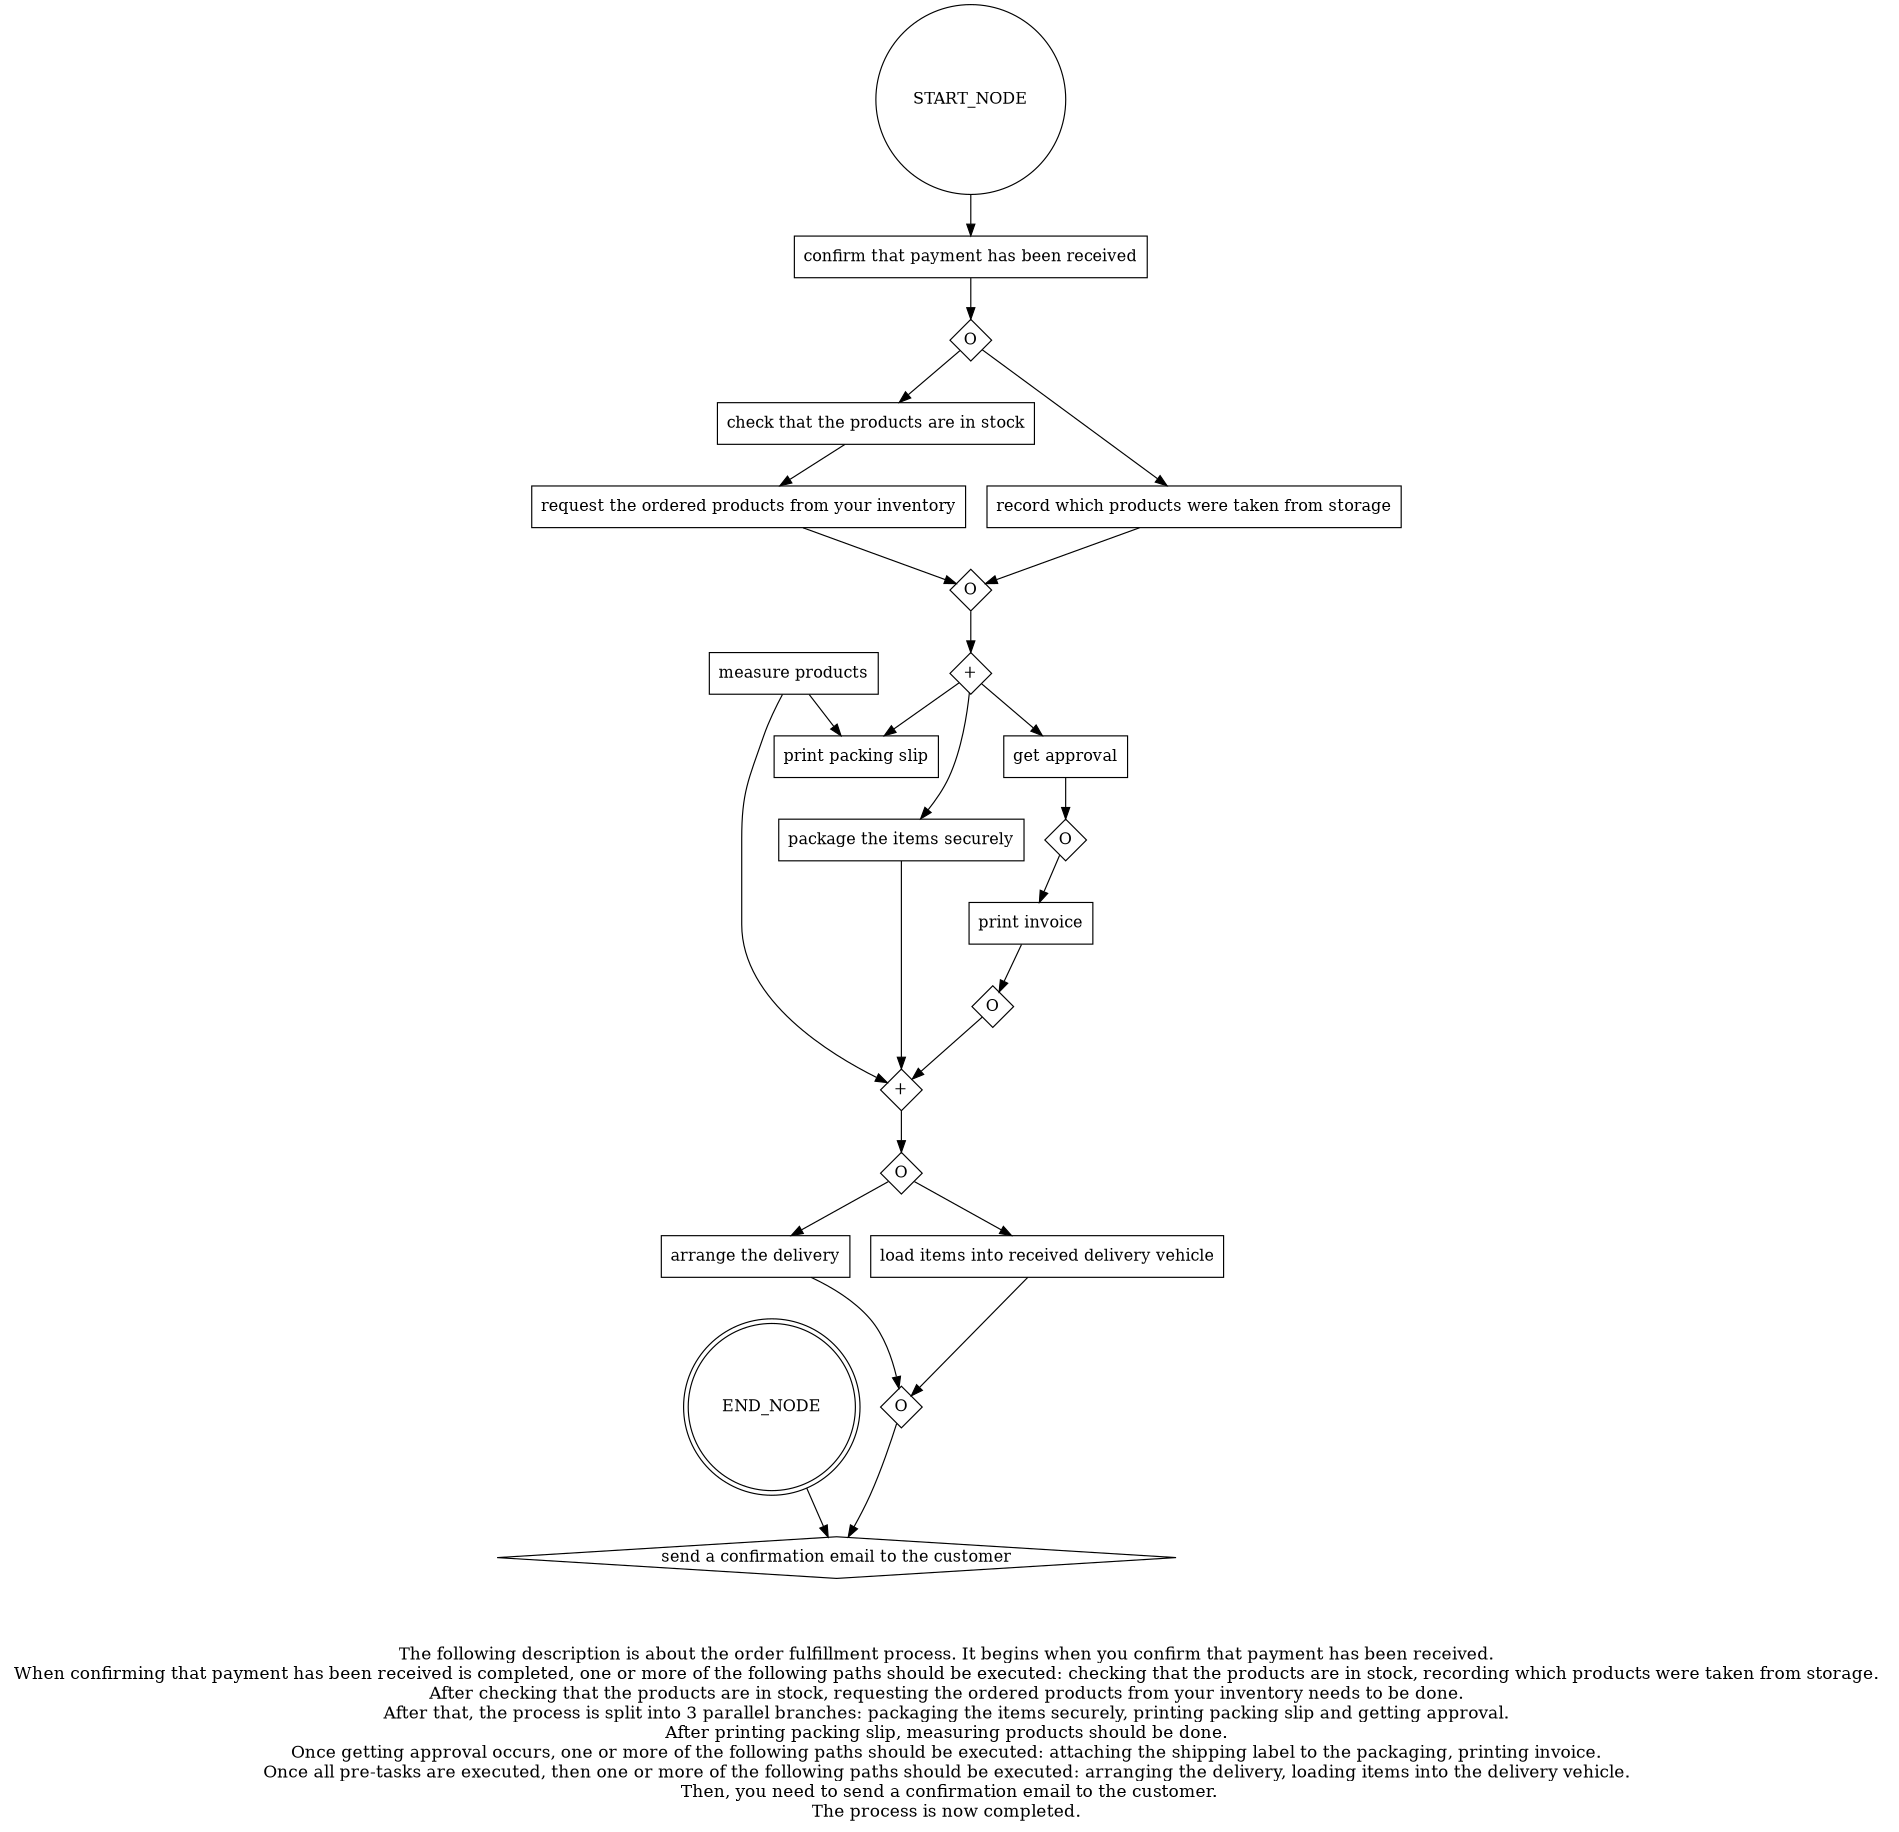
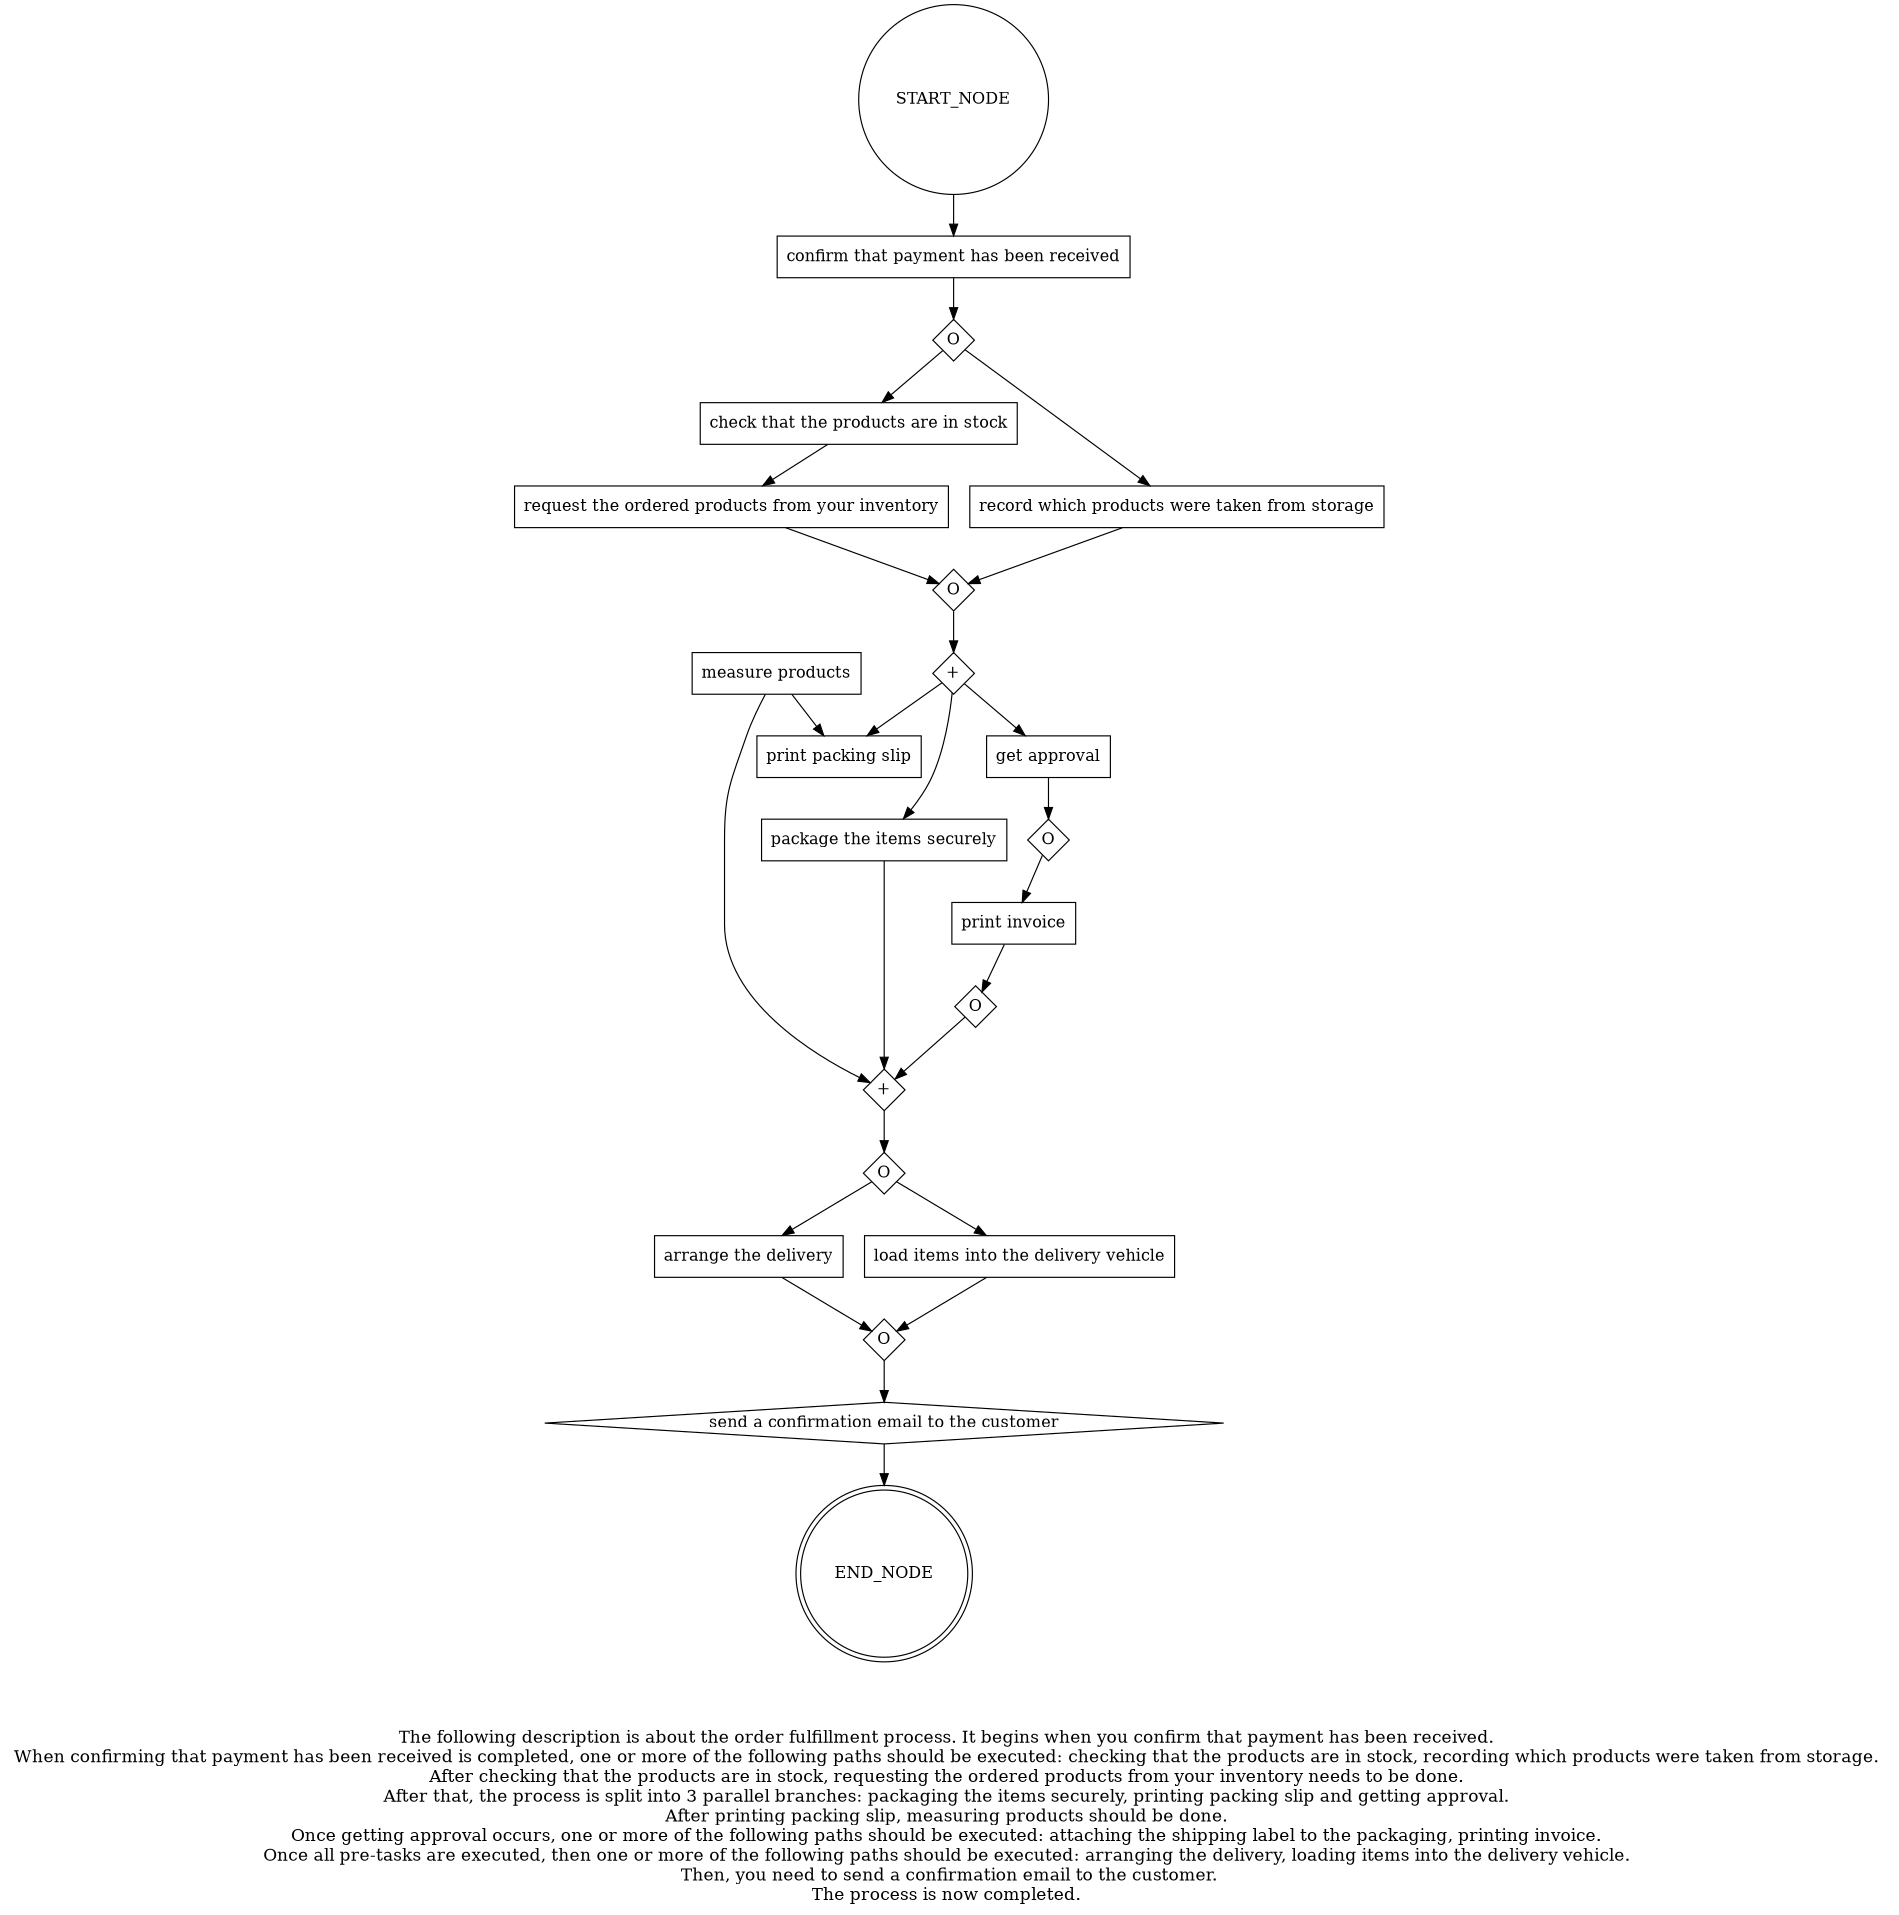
node "load items into received delivery vehicle": label "load items into received delivery vehicle" -> "load items into the delivery vehicle"
edge "END_NODE" -> "send a confirmation email to the customer": reversed
